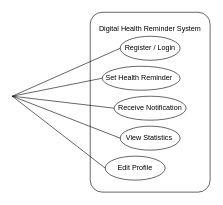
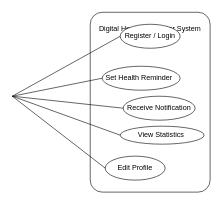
node "Register / Login": moved (150, 48) -> (150, 36)
node "Receive Notification": moved (150, 108) -> (159, 108)
node "View Statistics": size 60x24 -> 84x18
